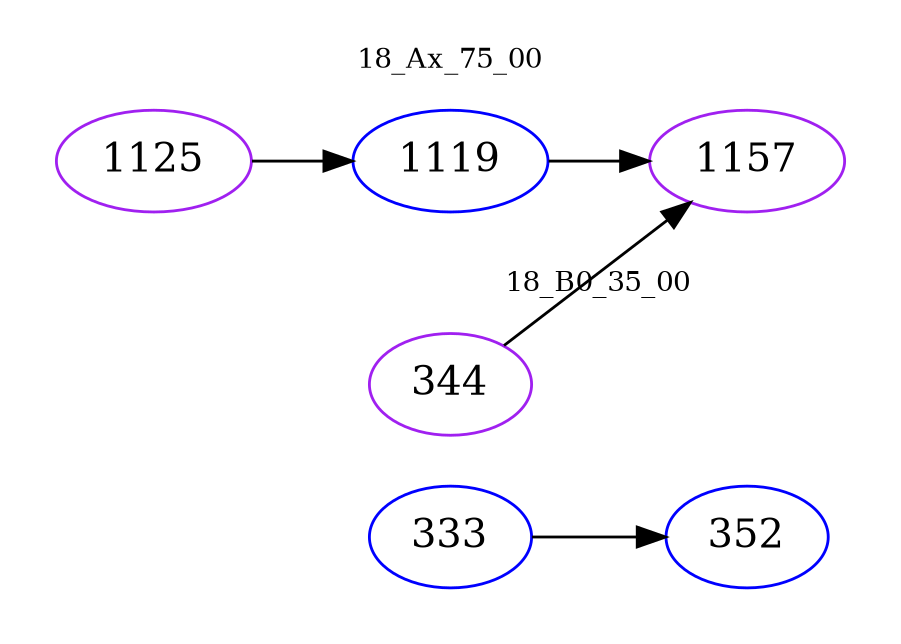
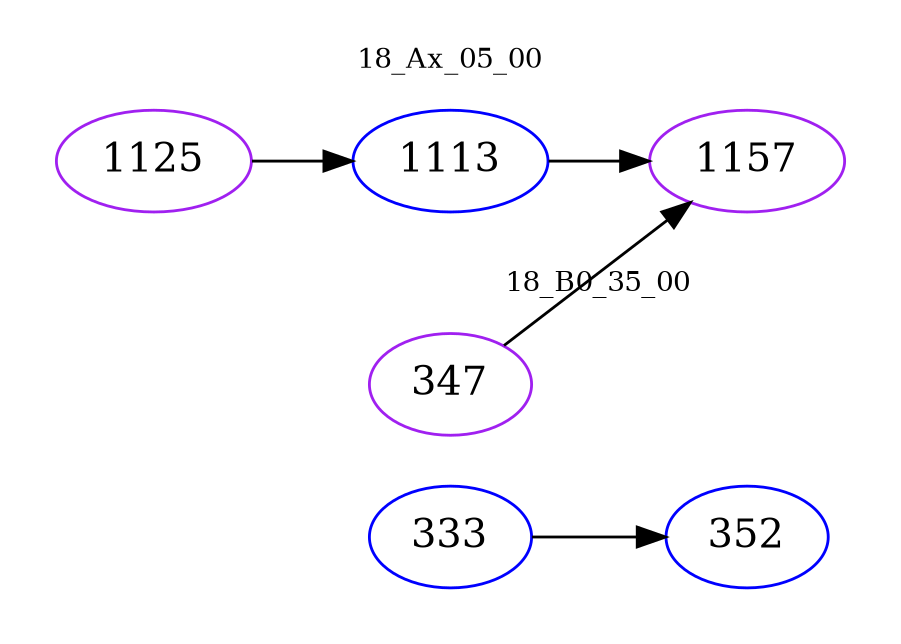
cluster "18_Ax_75_00": label "18_Ax_75_00" -> "18_Ax_05_00"
node "1119": label "1119" -> "1113"
node "344": label "344" -> "347"
